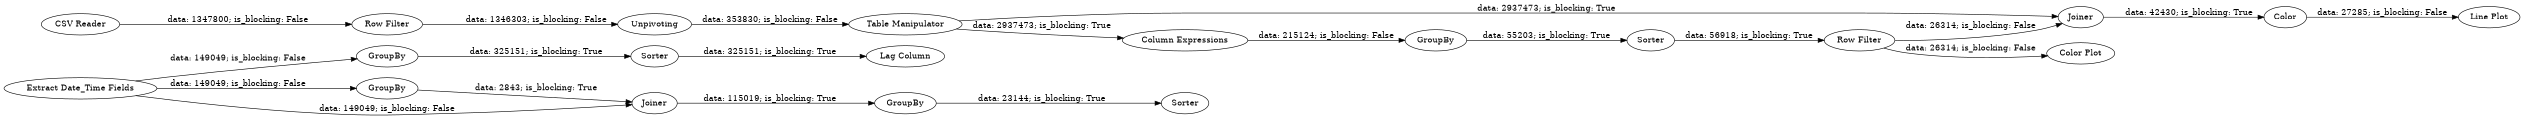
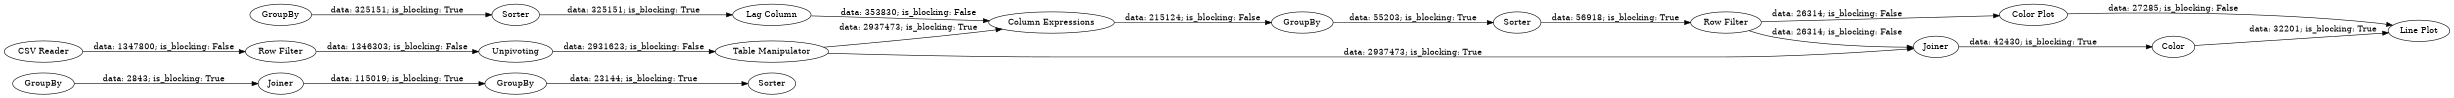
edge "Color" -> "Line Plot": label "data: 27285; is_blocking: False" -> "data: 32201; is_blocking: True"
edge "Color Plot" -> "Line Plot": added, label "data: 27285; is_blocking: False"
edge "Lag Column" -> "Column Expressions": added, label "data: 353830; is_blocking: False"
edge "Unpivoting" -> "Table Manipulator": label "data: 353830; is_blocking: False" -> "data: 2931623; is_blocking: False"
node "Extract Date_Time Fields": removed
